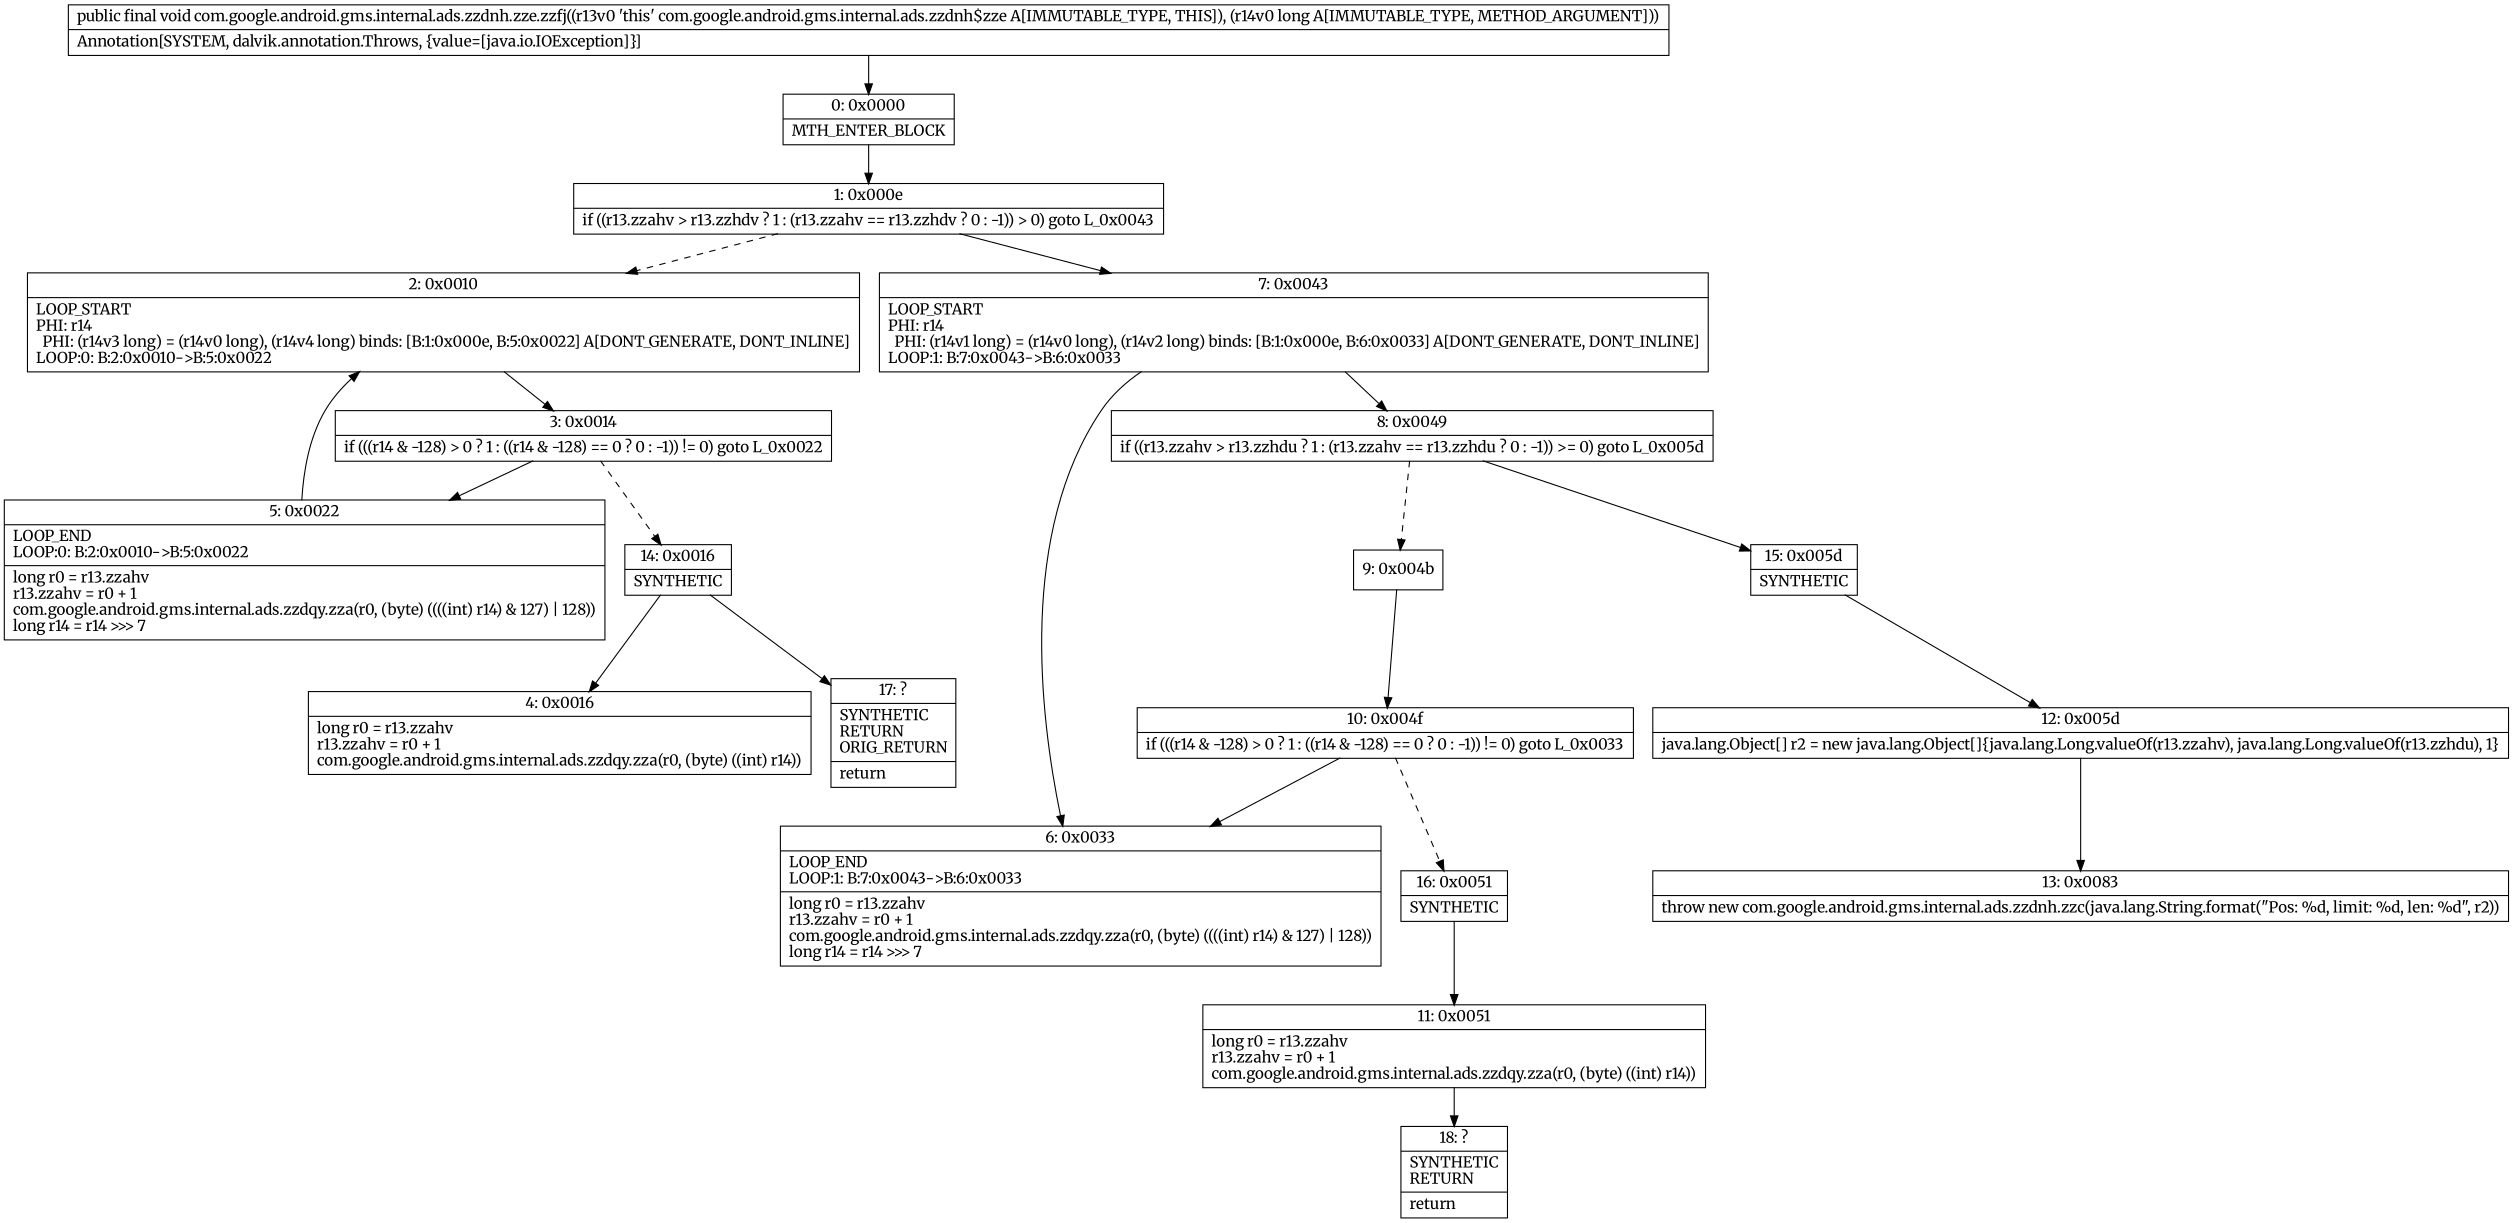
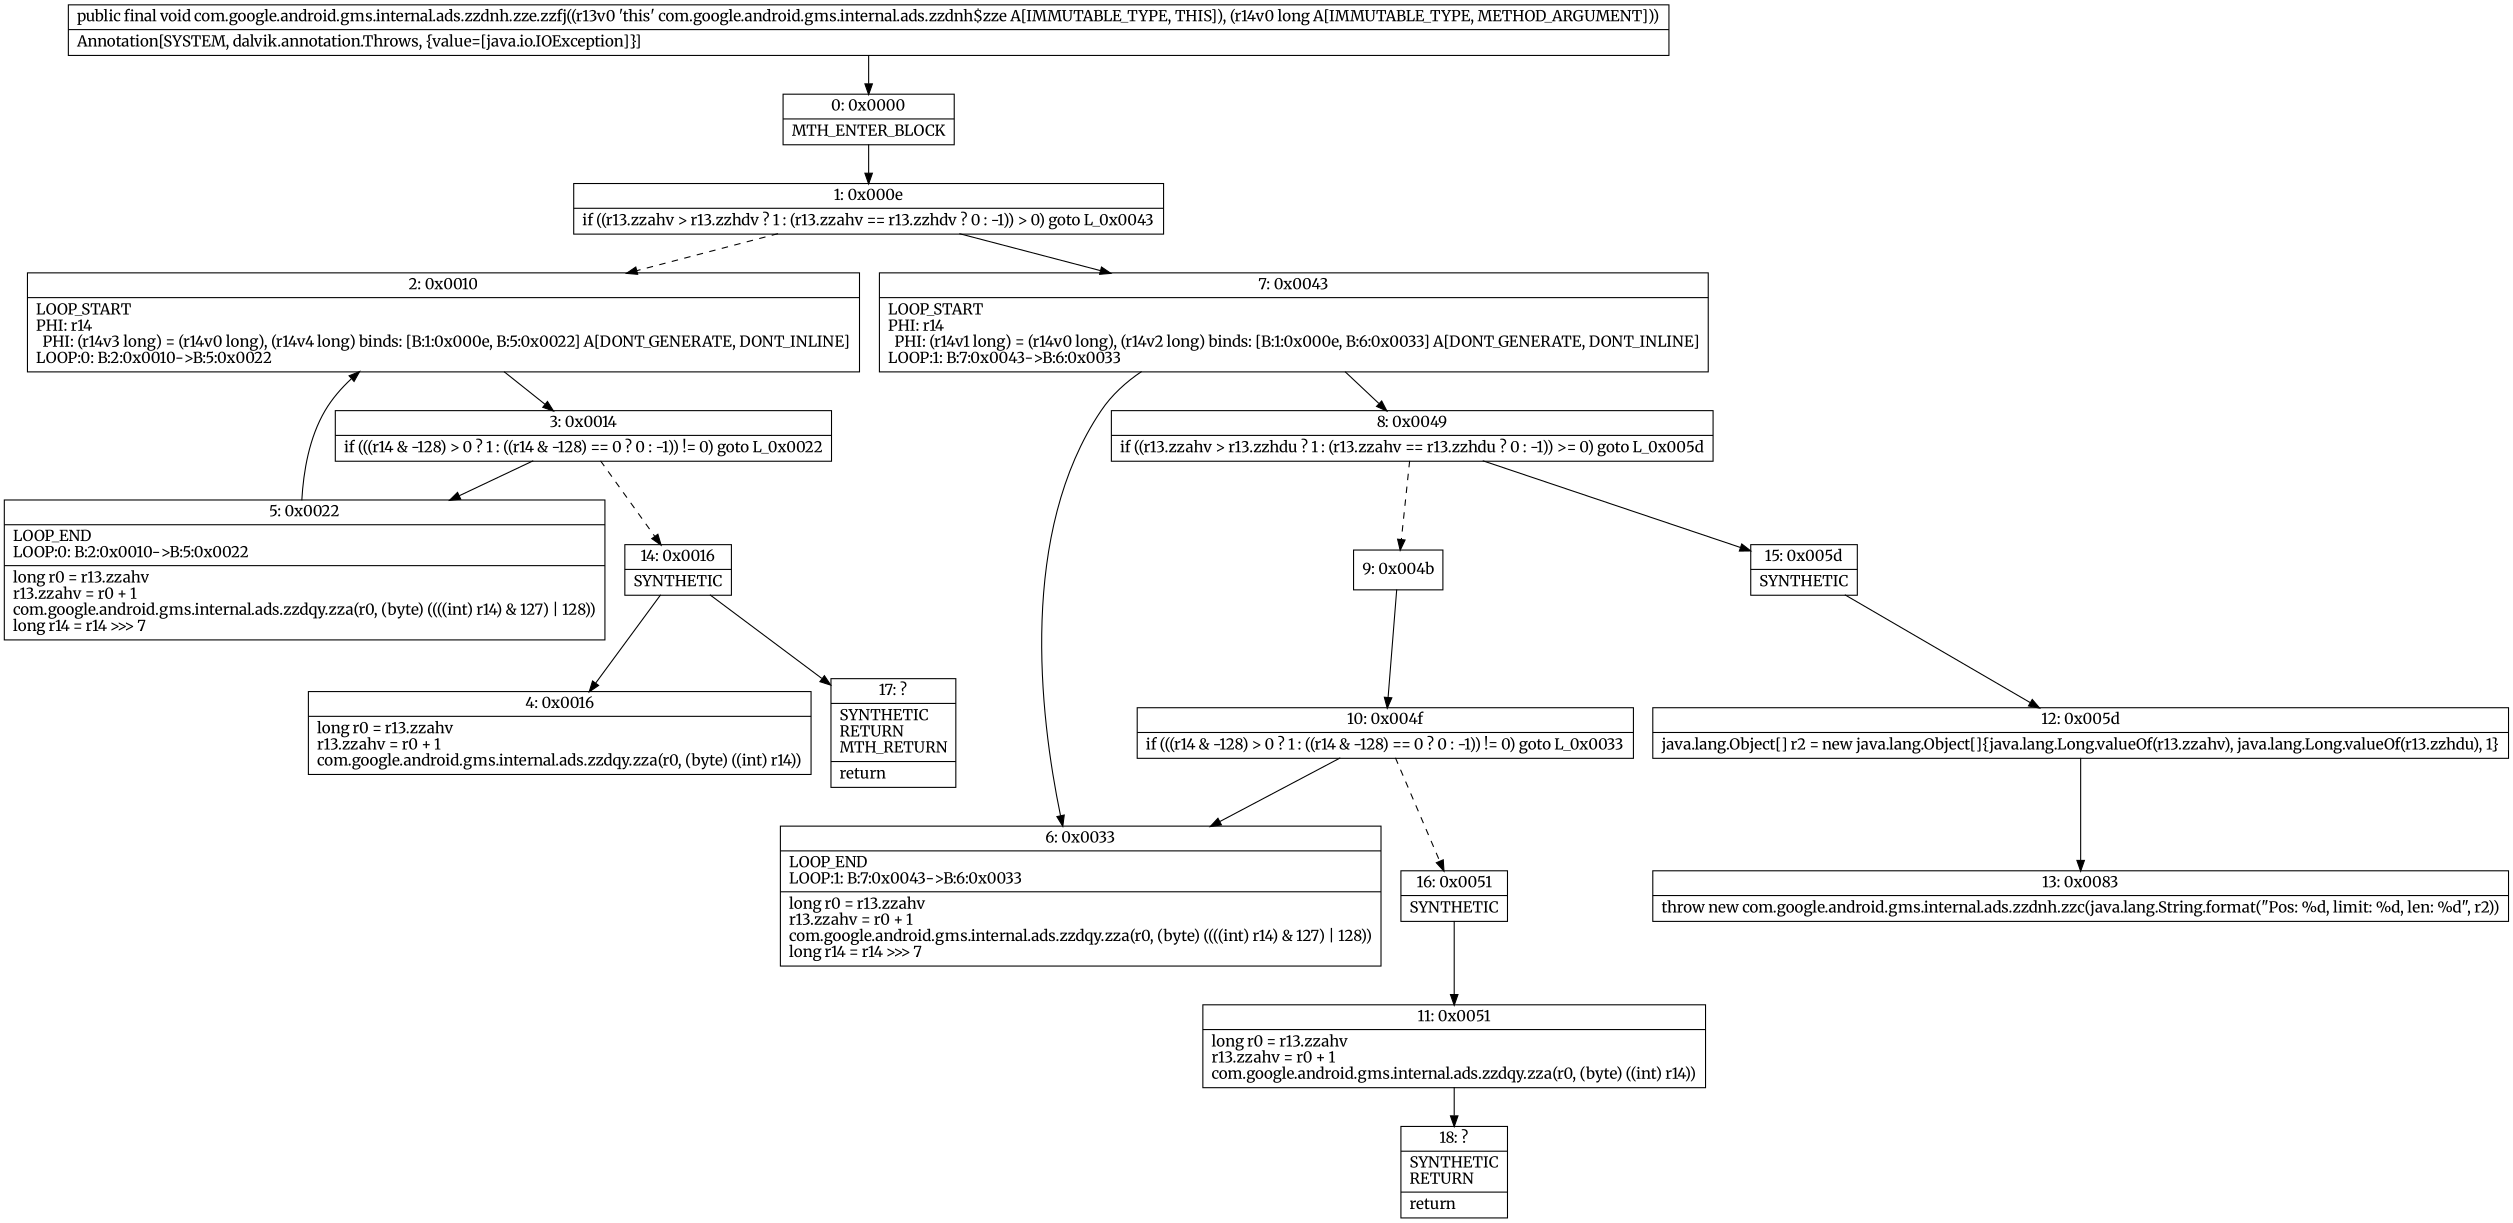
node "17: ?": text "ORIG_RETURN" -> "MTH_RETURN"
